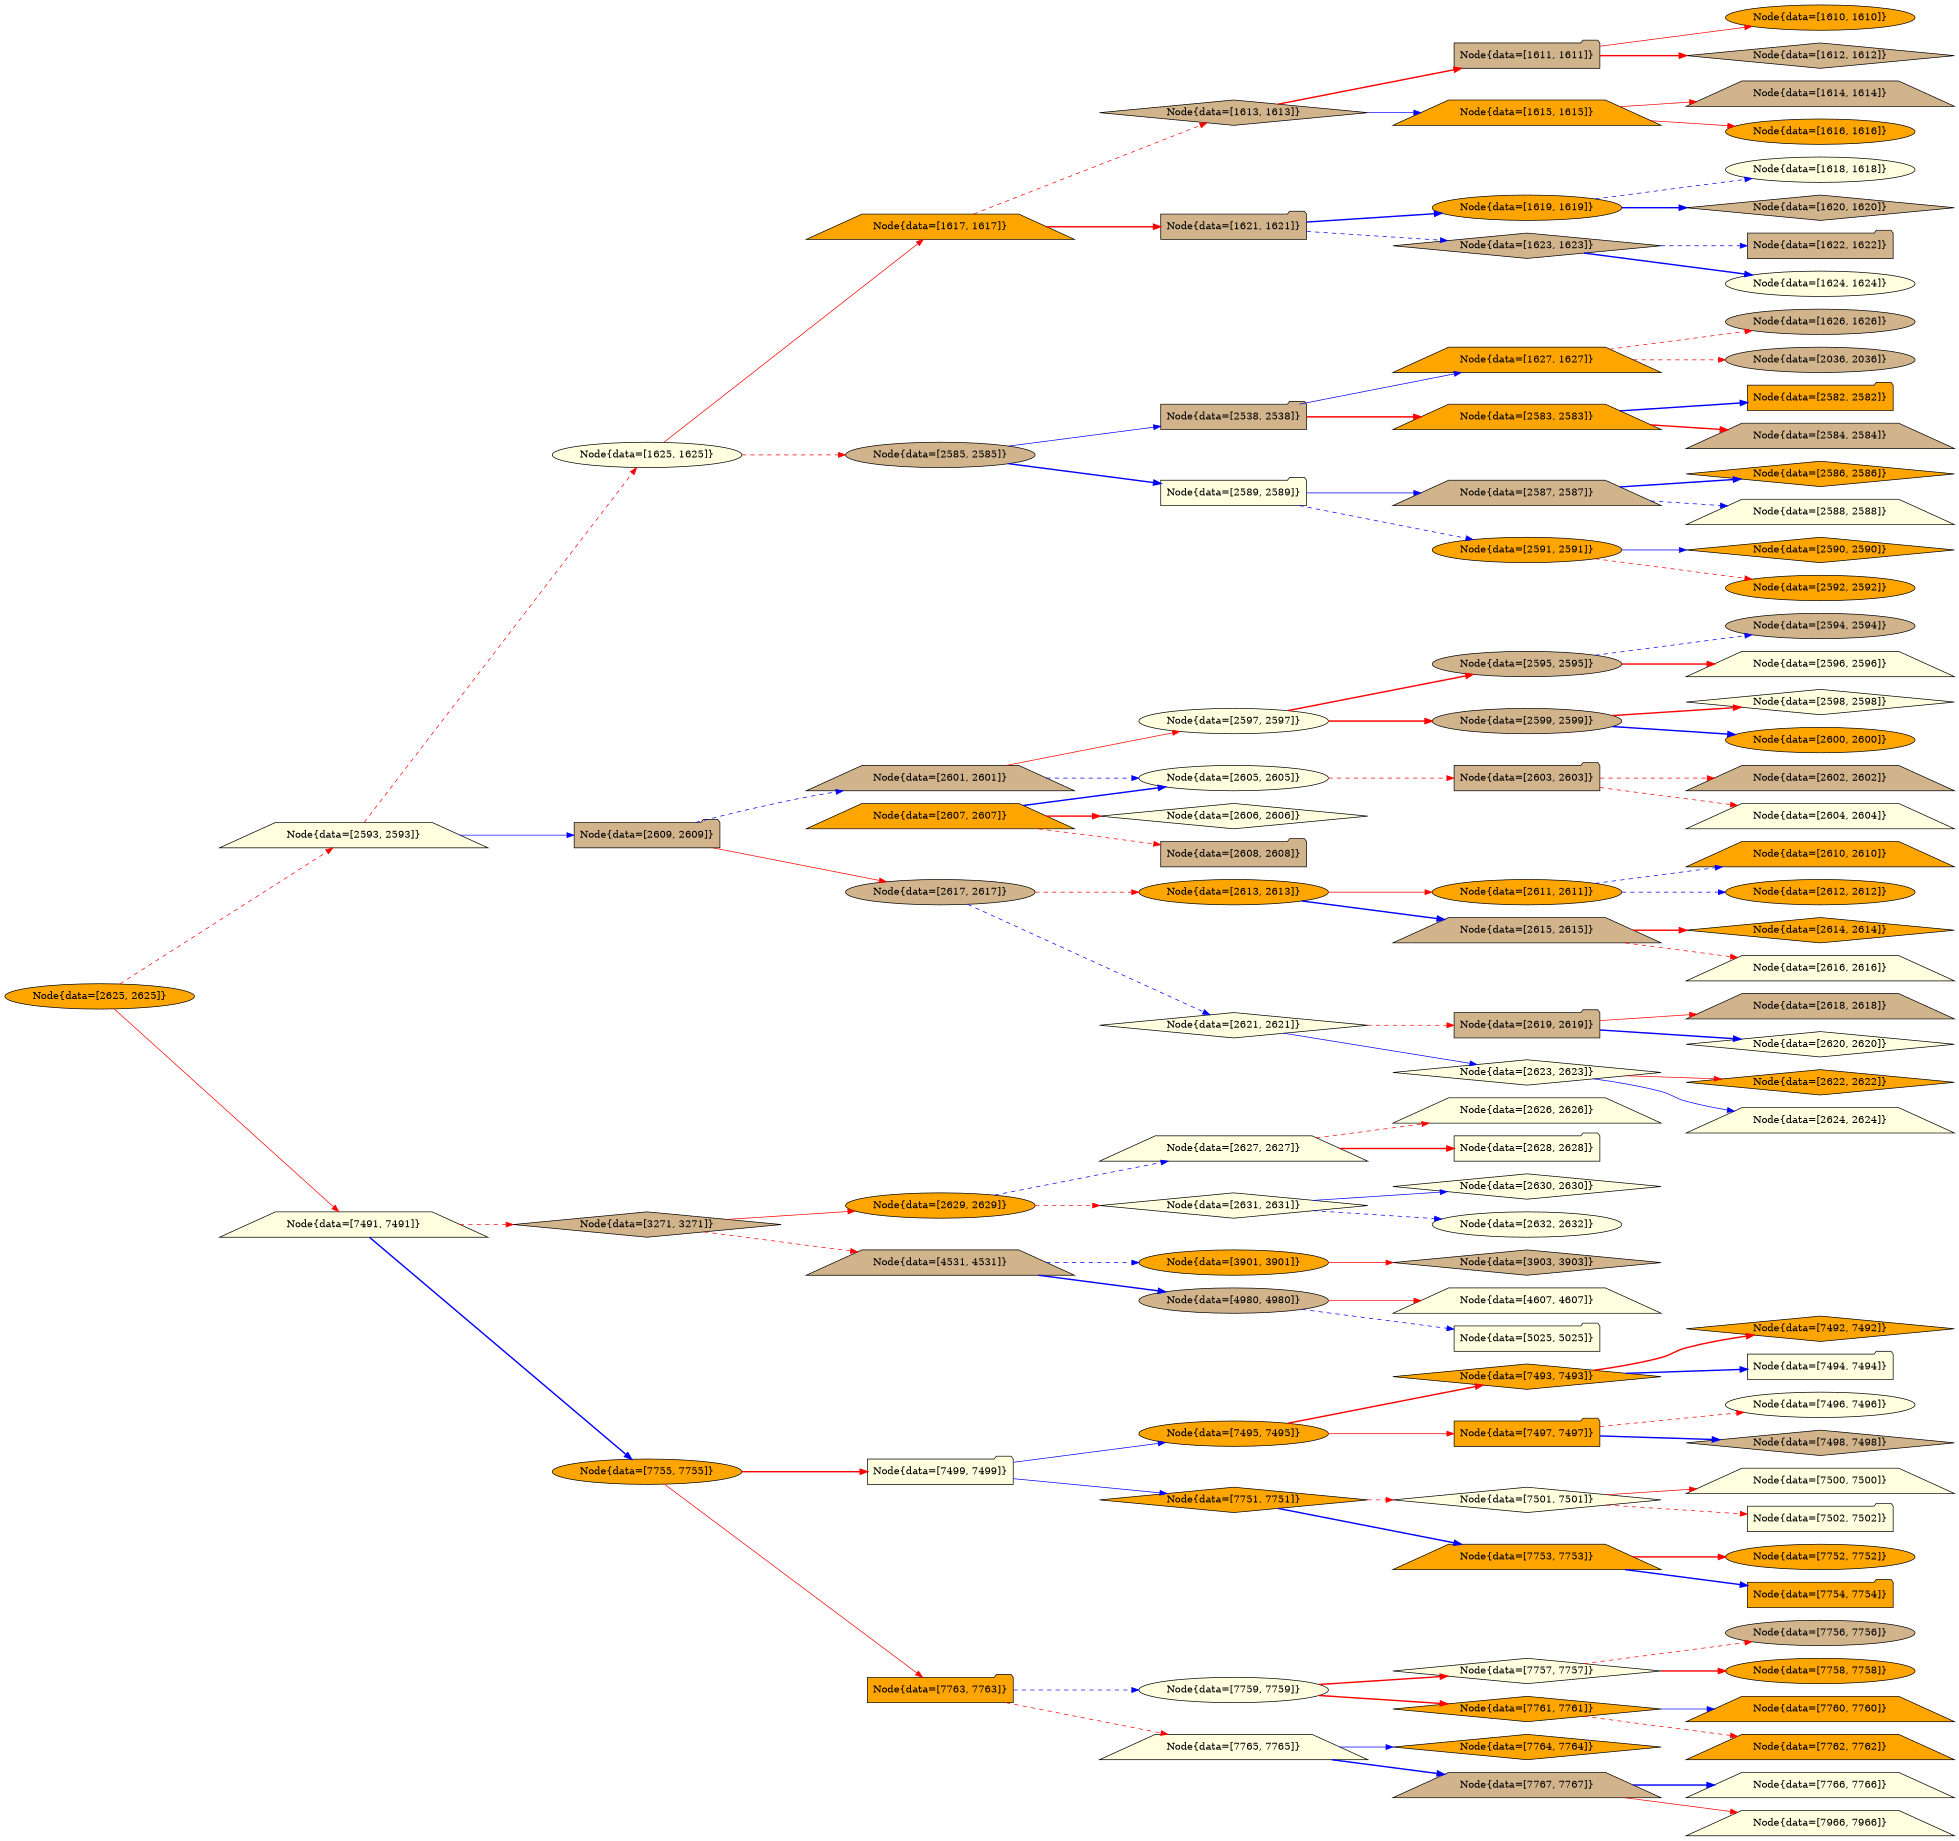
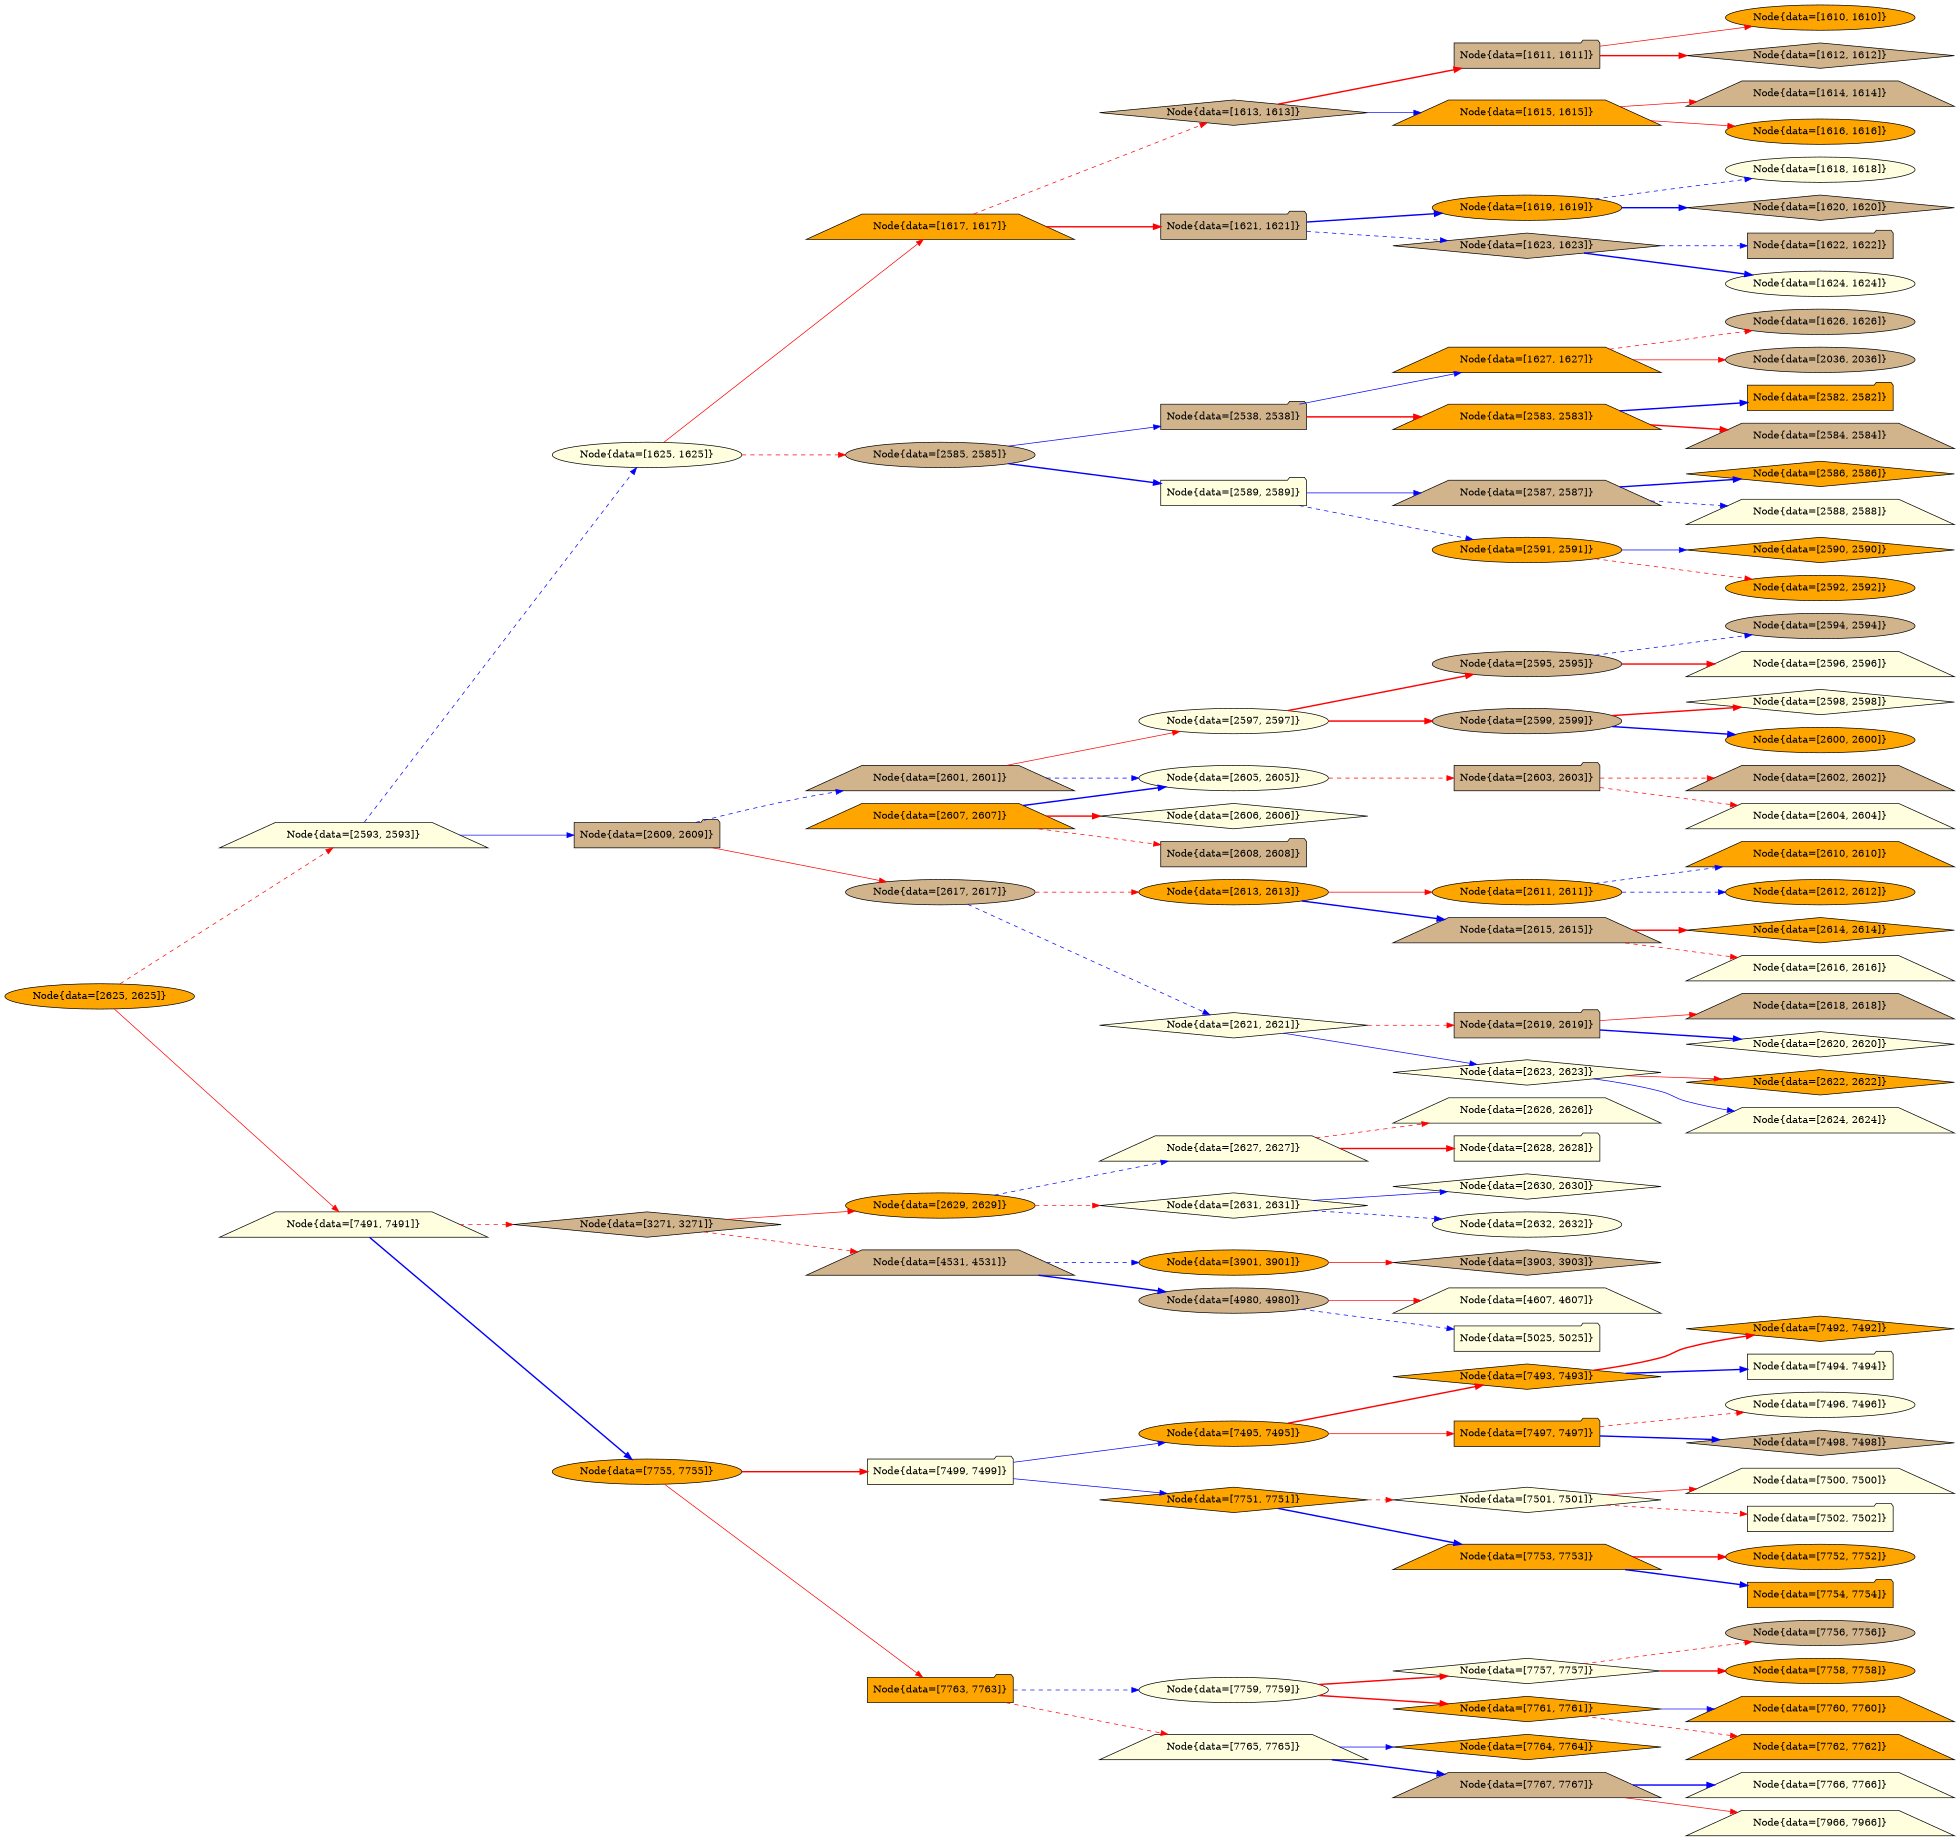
edge "Node{data=[1627, 1627]}" -> "Node{data=[2036, 2036]}": style dashed -> solid
edge "Node{data=[2593, 2593]}" -> "Node{data=[1625, 1625]}": color red -> blue
